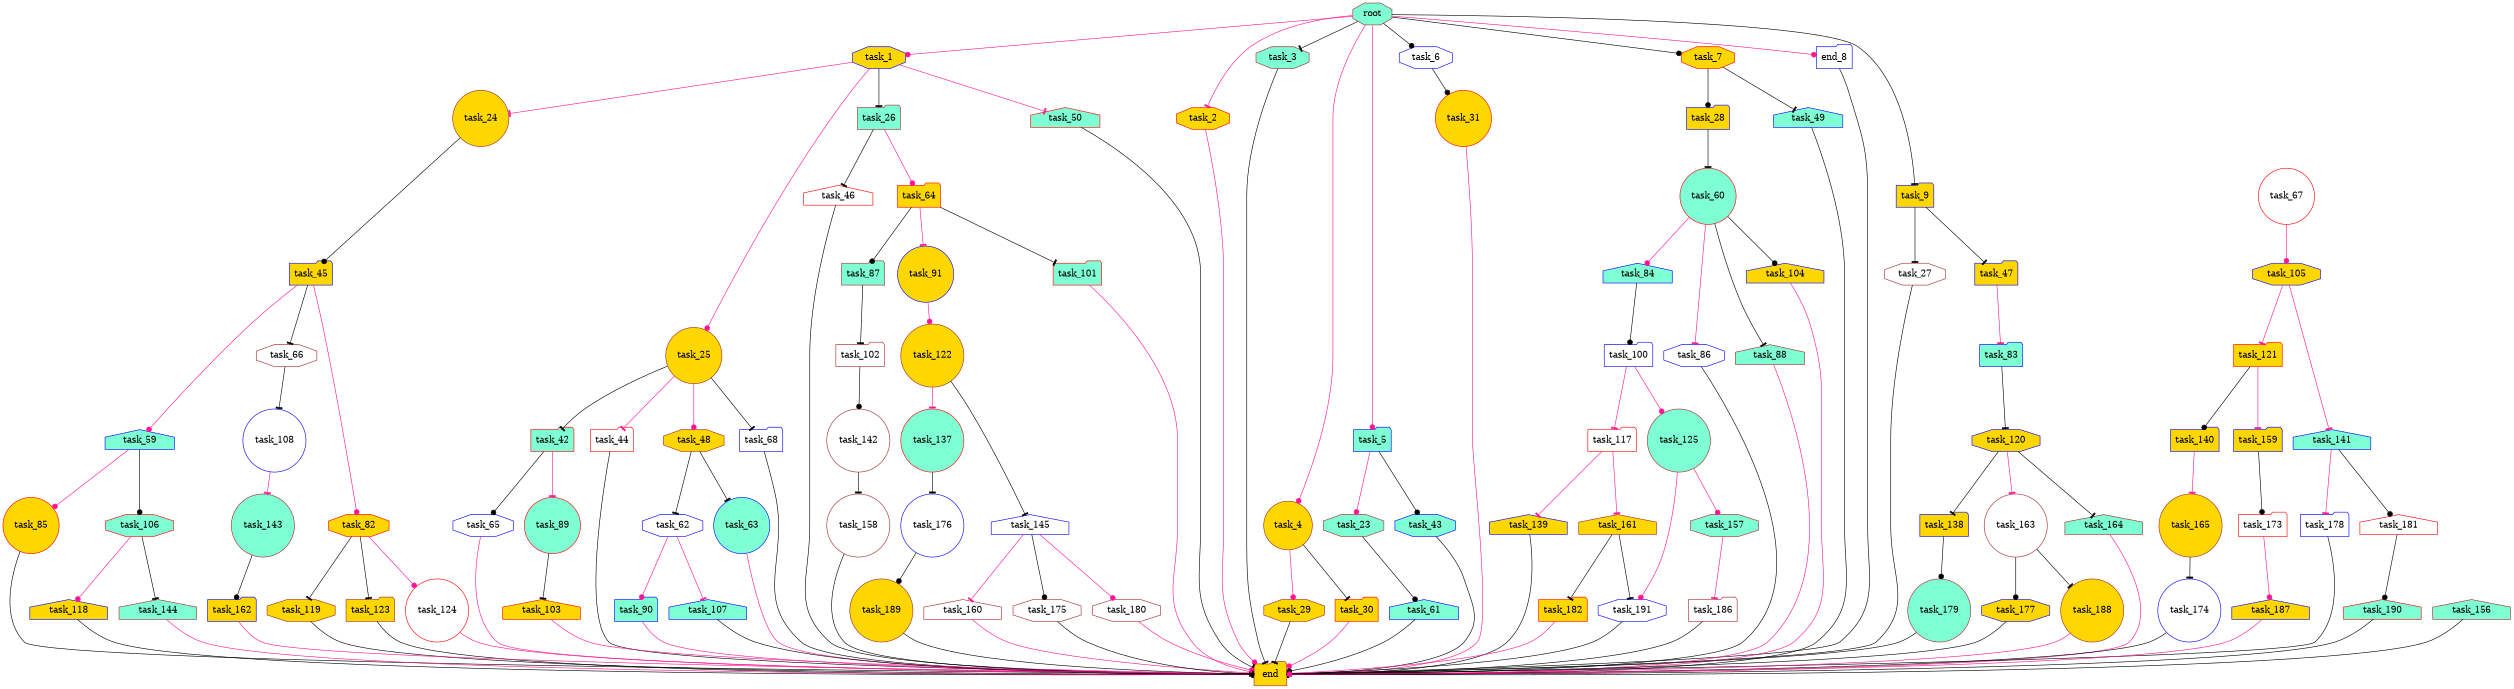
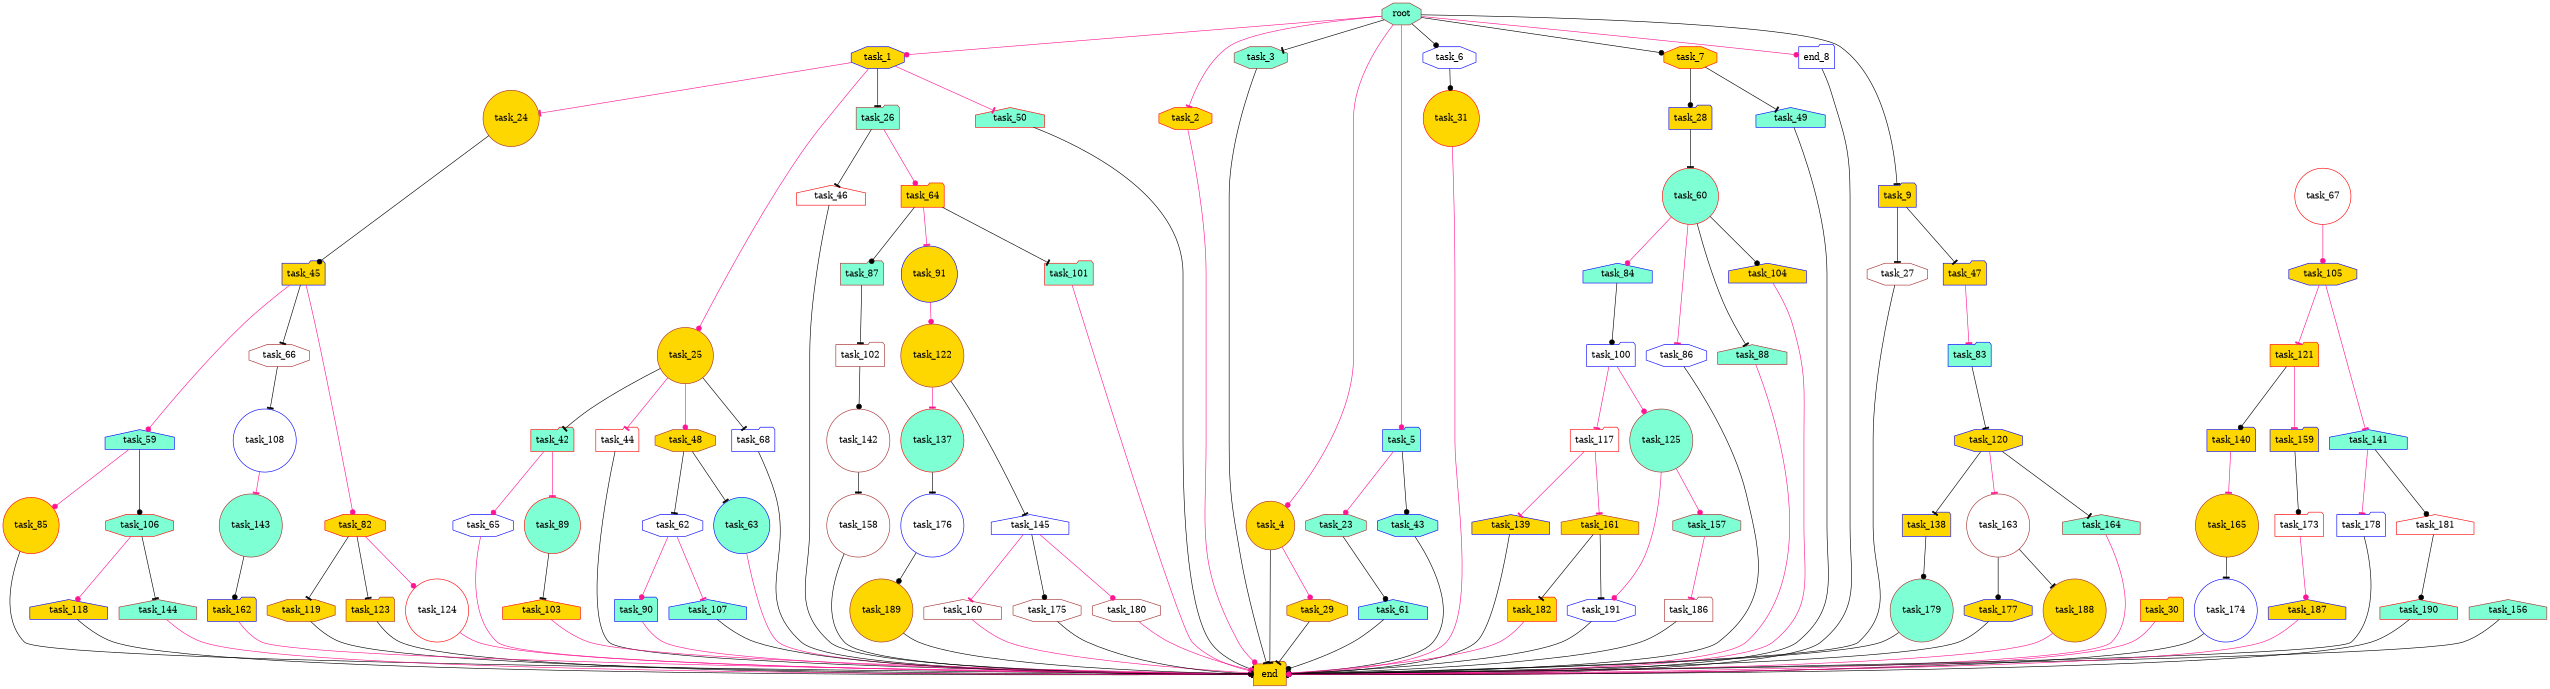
edge "task_42" -> "task_65": color black -> deeppink
edge "task_4" -> "task_30": now "task_4" -> "end"
